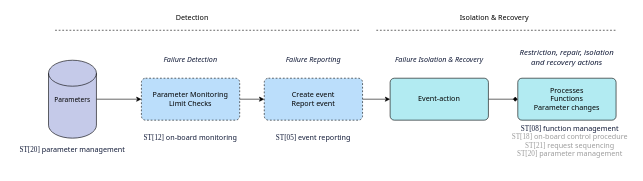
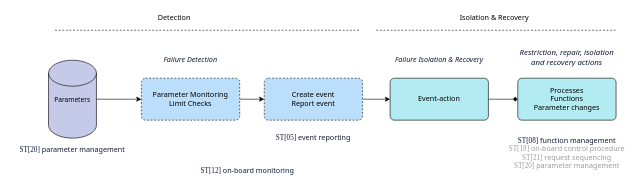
node "Detection": moved (192, 18) -> (174, 18)
node "Failure Reporting": removed
node "ST[12] on-board monitoring": moved (191, 138) -> (248, 171)
node "ST[08] function management ST[18] on-board control procedure ST[21] request sequencing ST[20] parameter management": moved (570, 141) -> (567, 153)
